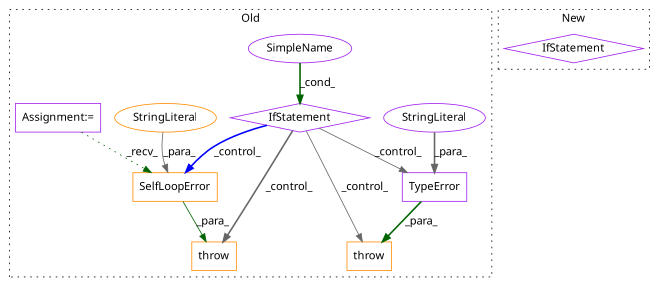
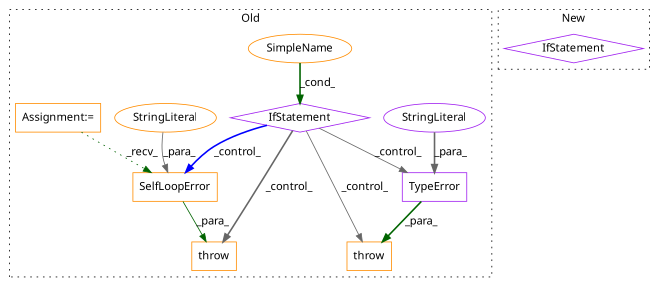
node "SimpleName": color purple -> darkorange
node "Assignment:=": color purple -> darkorange
